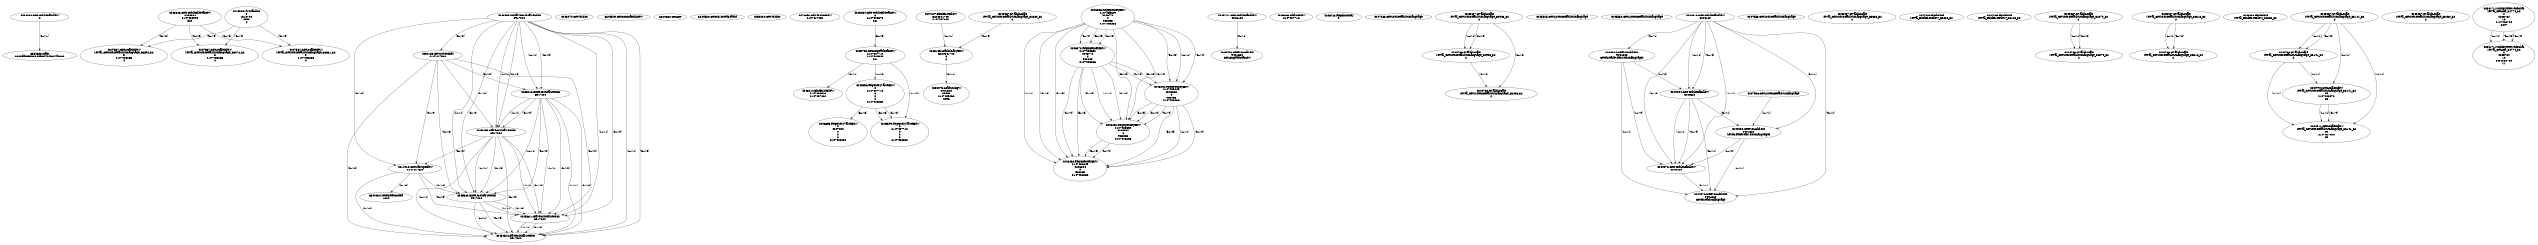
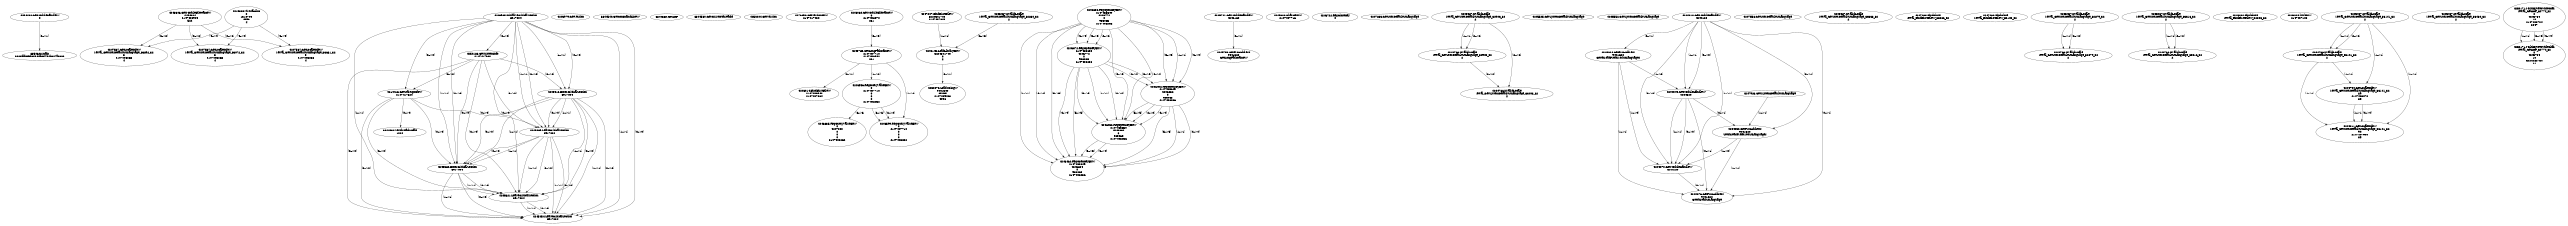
node "4246044.lstrlenW 2147407108": added
edge "4245469.LeaveCriticalSection 6917004" -> "4214413.GetStartupInfoW 2147417624": reversed
